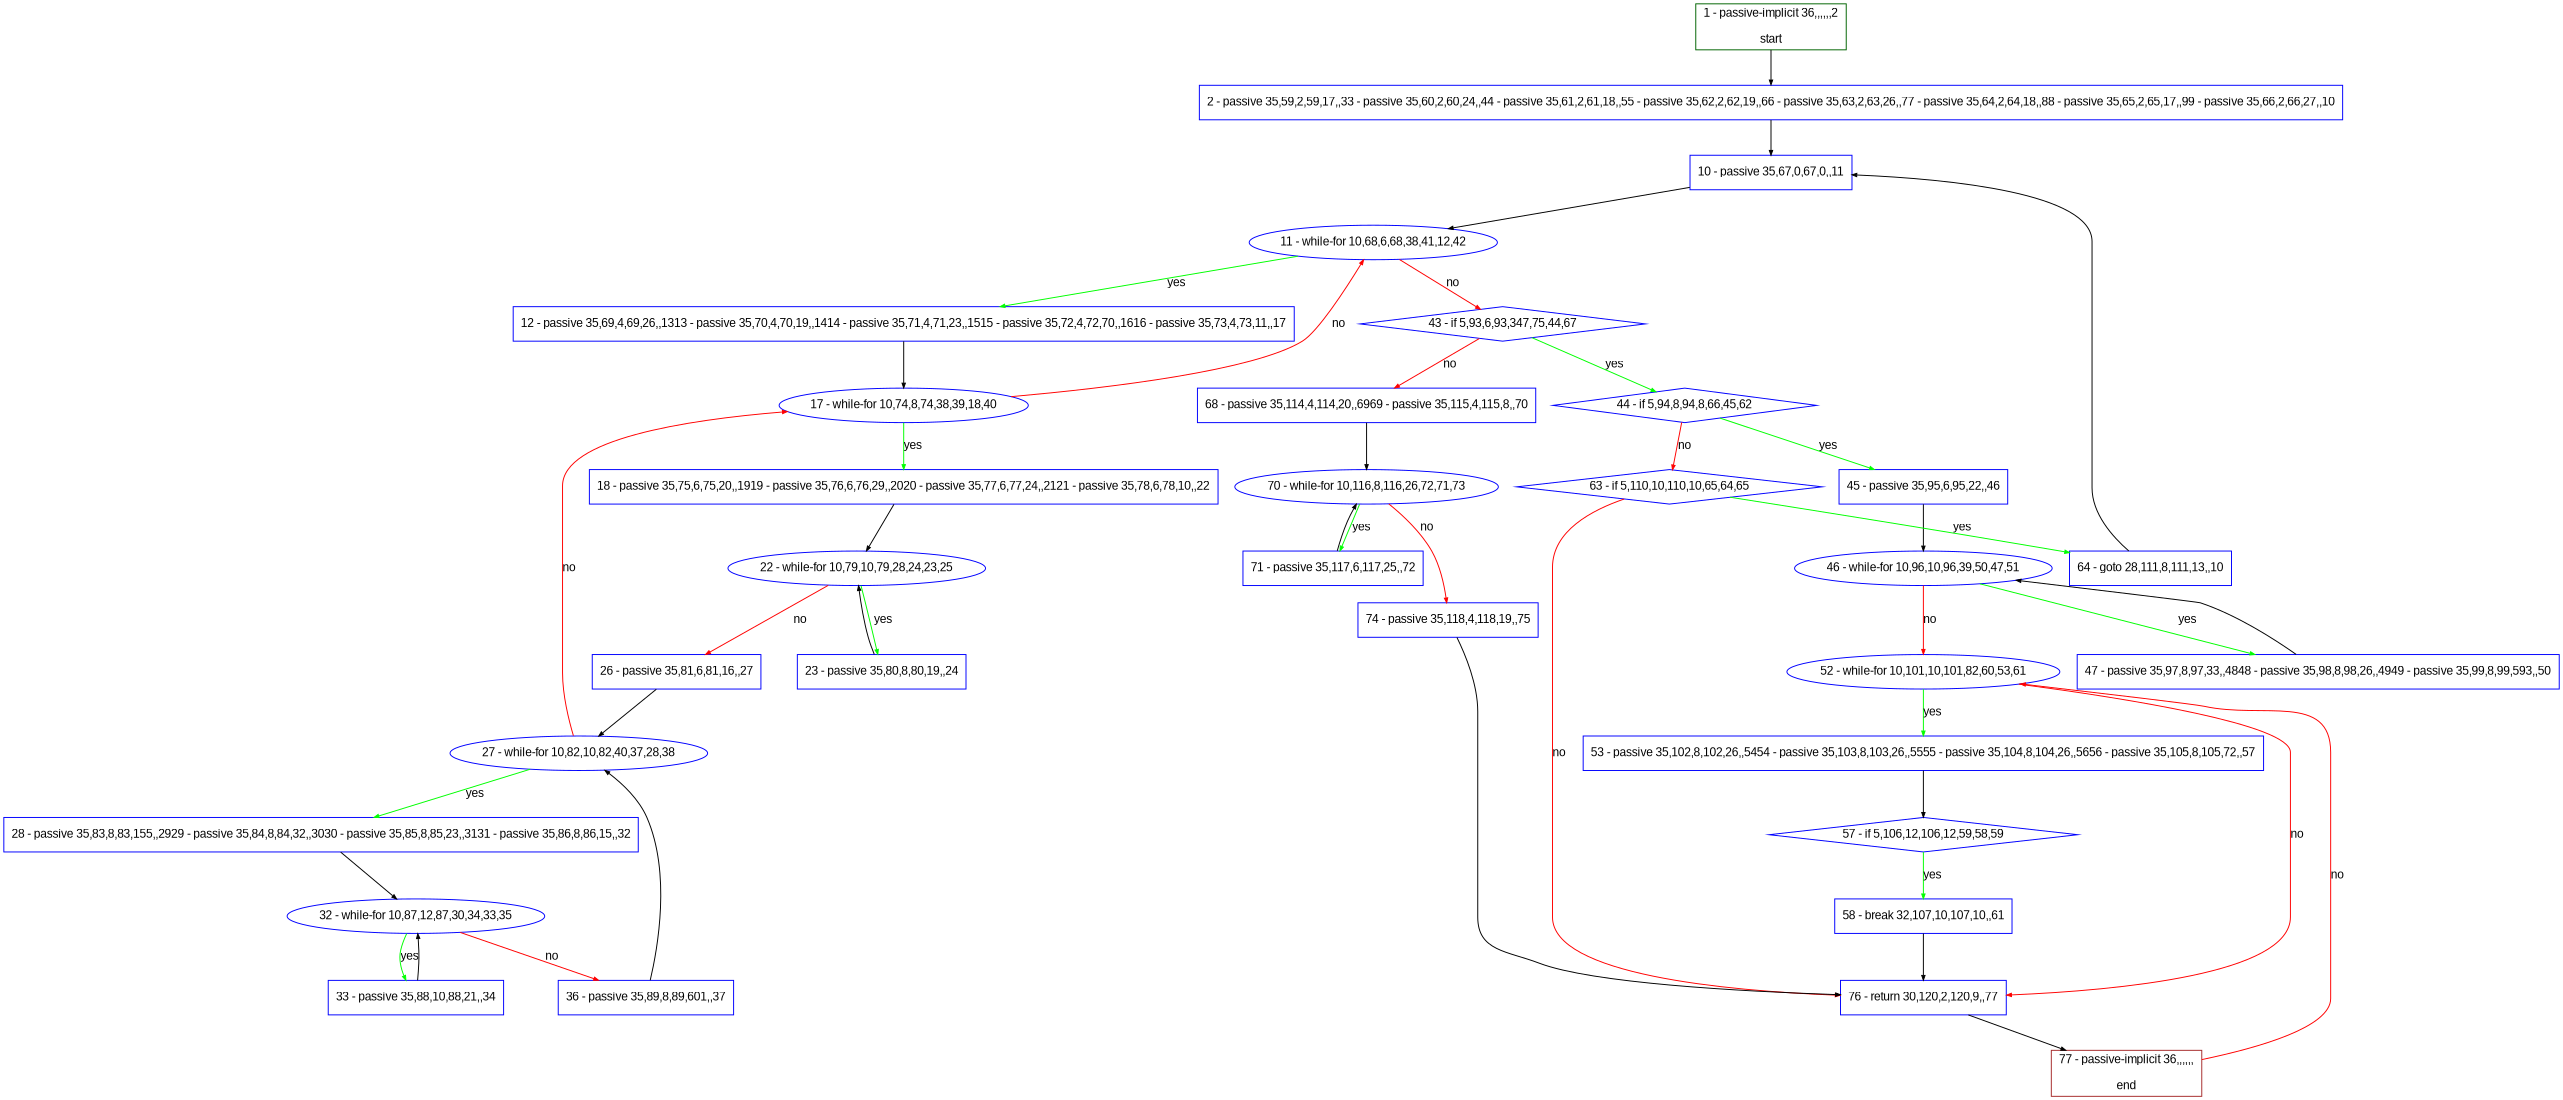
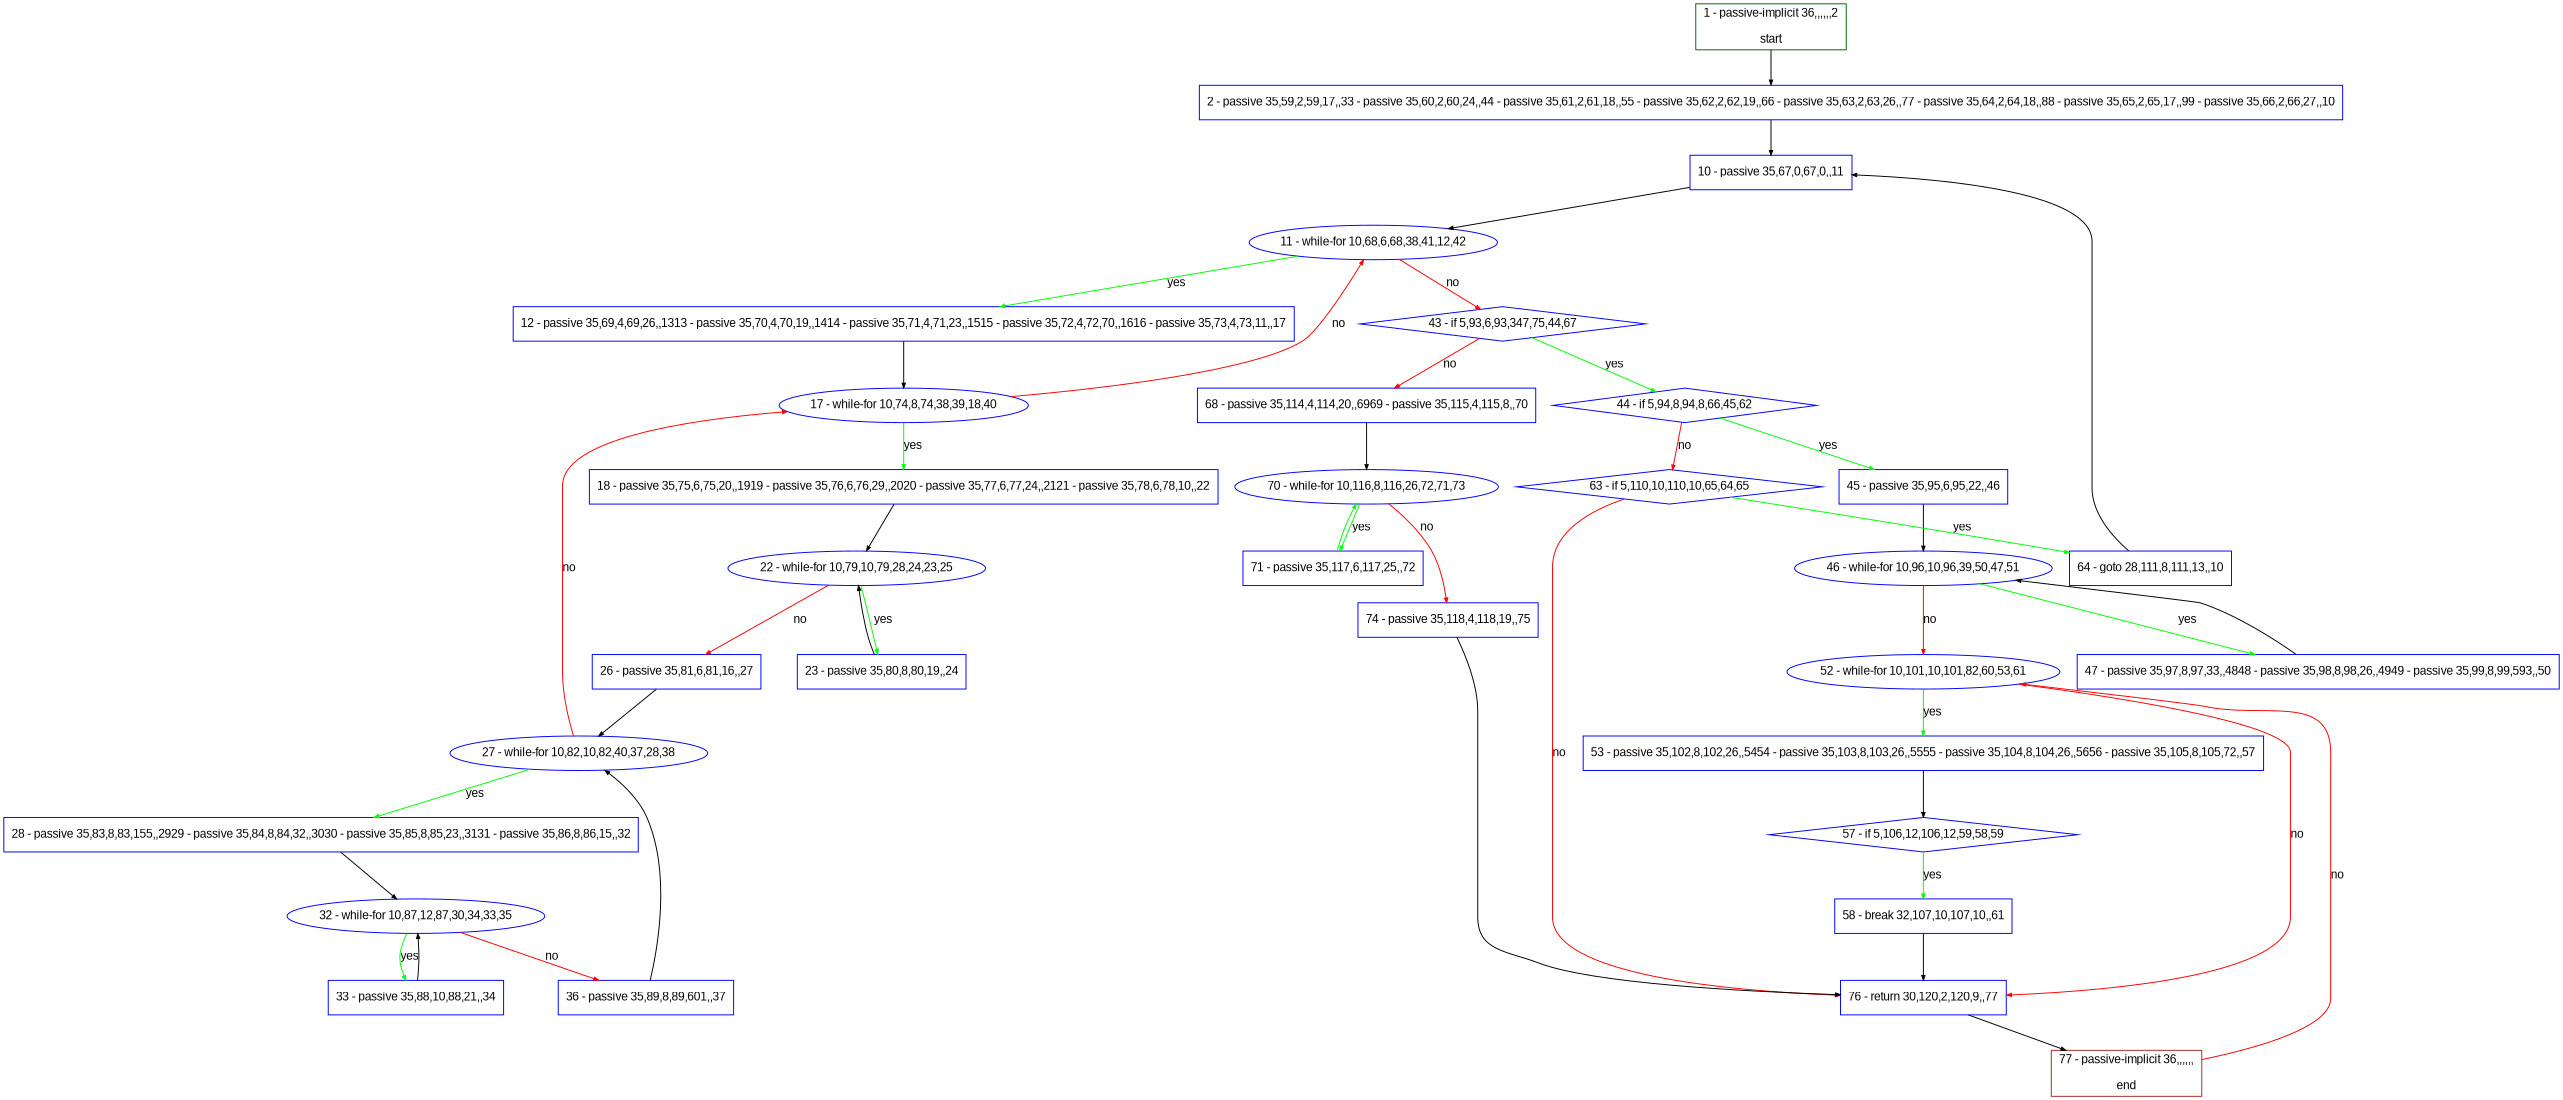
edge "71 - passive 35,117,6,117,25,,72" -> "70 - while-for 10,116,8,116,26,72,71,73": color #000000 -> #00ff00
